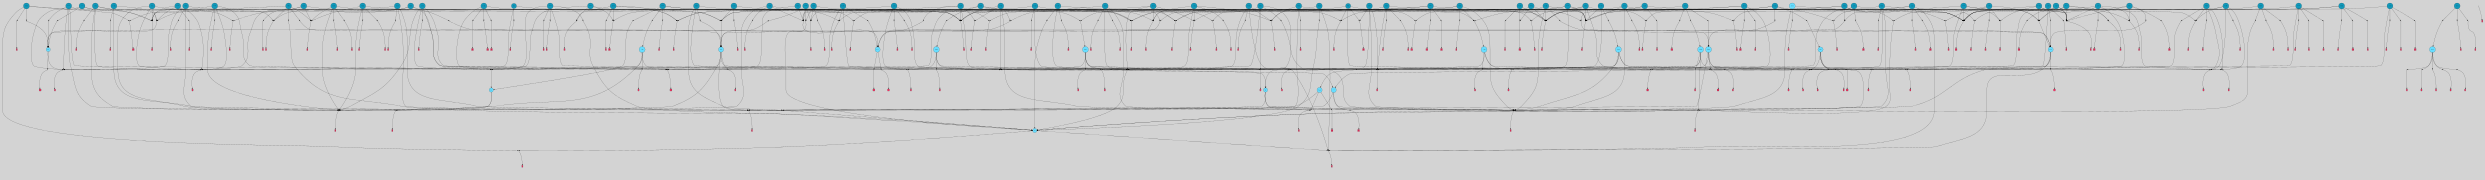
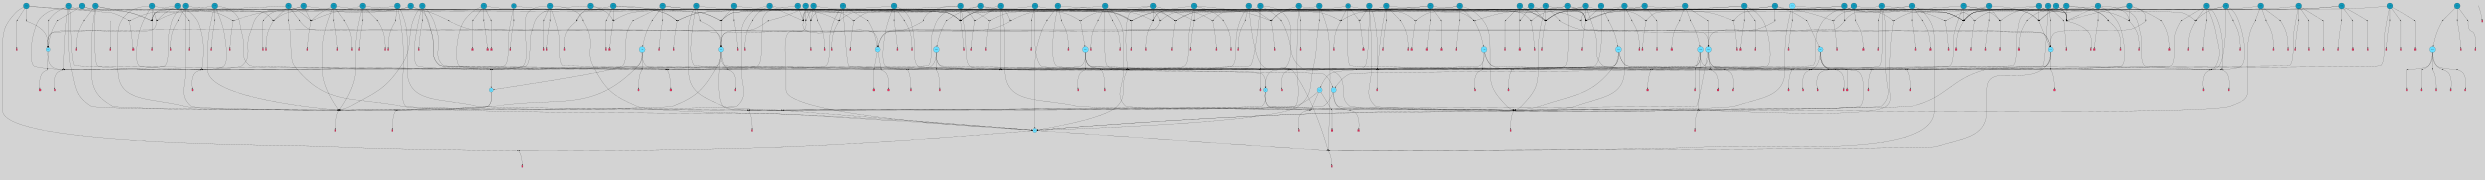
node "T186": removed
